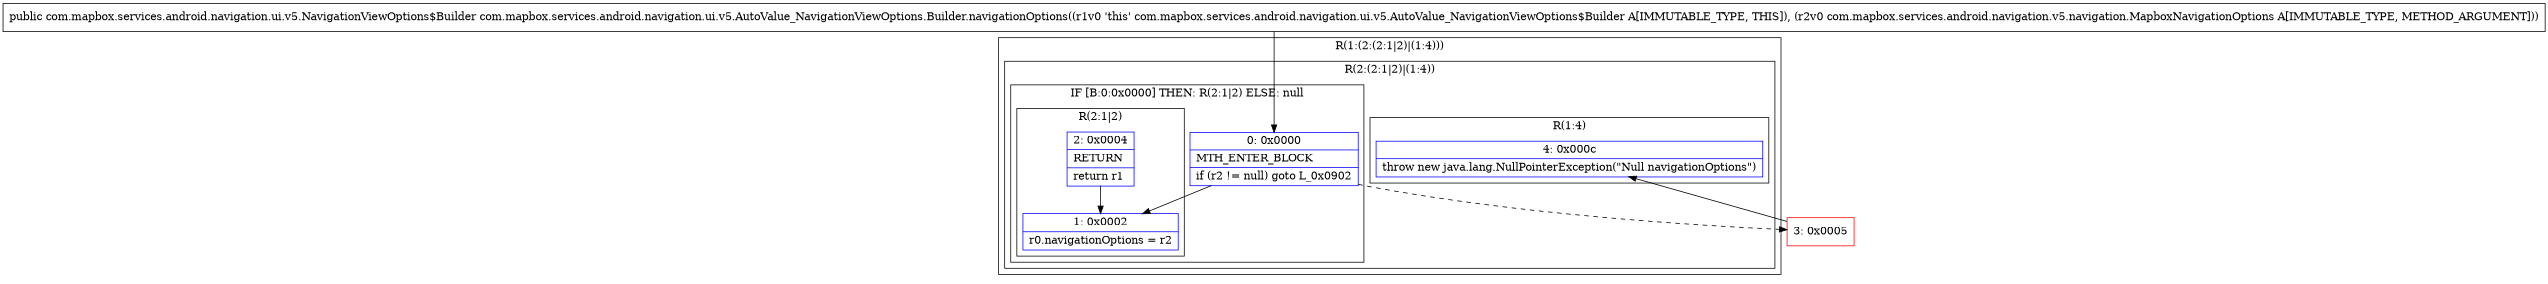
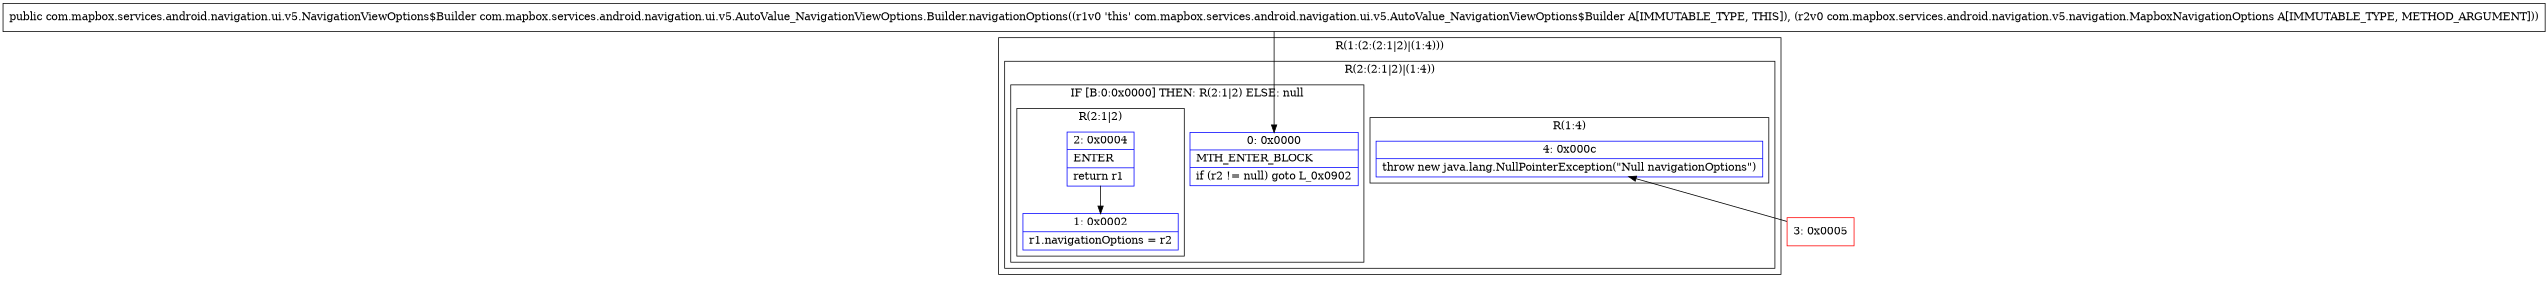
node "2: 0x0004": text "RETURN" -> "ENTER"
edge "0: 0x0000" -> "1: 0x0002": removed
edge "0: 0x0000" -> "3: 0x0005": removed
node "1: 0x0002": text "r0.navigationOptions = r2" -> "r1.navigationOptions = r2"
